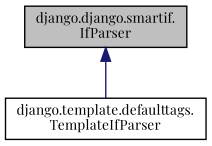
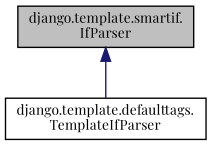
node "django.django.smartif. IfParser": label "django.django.smartif. IfParser" -> "django.template.smartif. IfParser"
